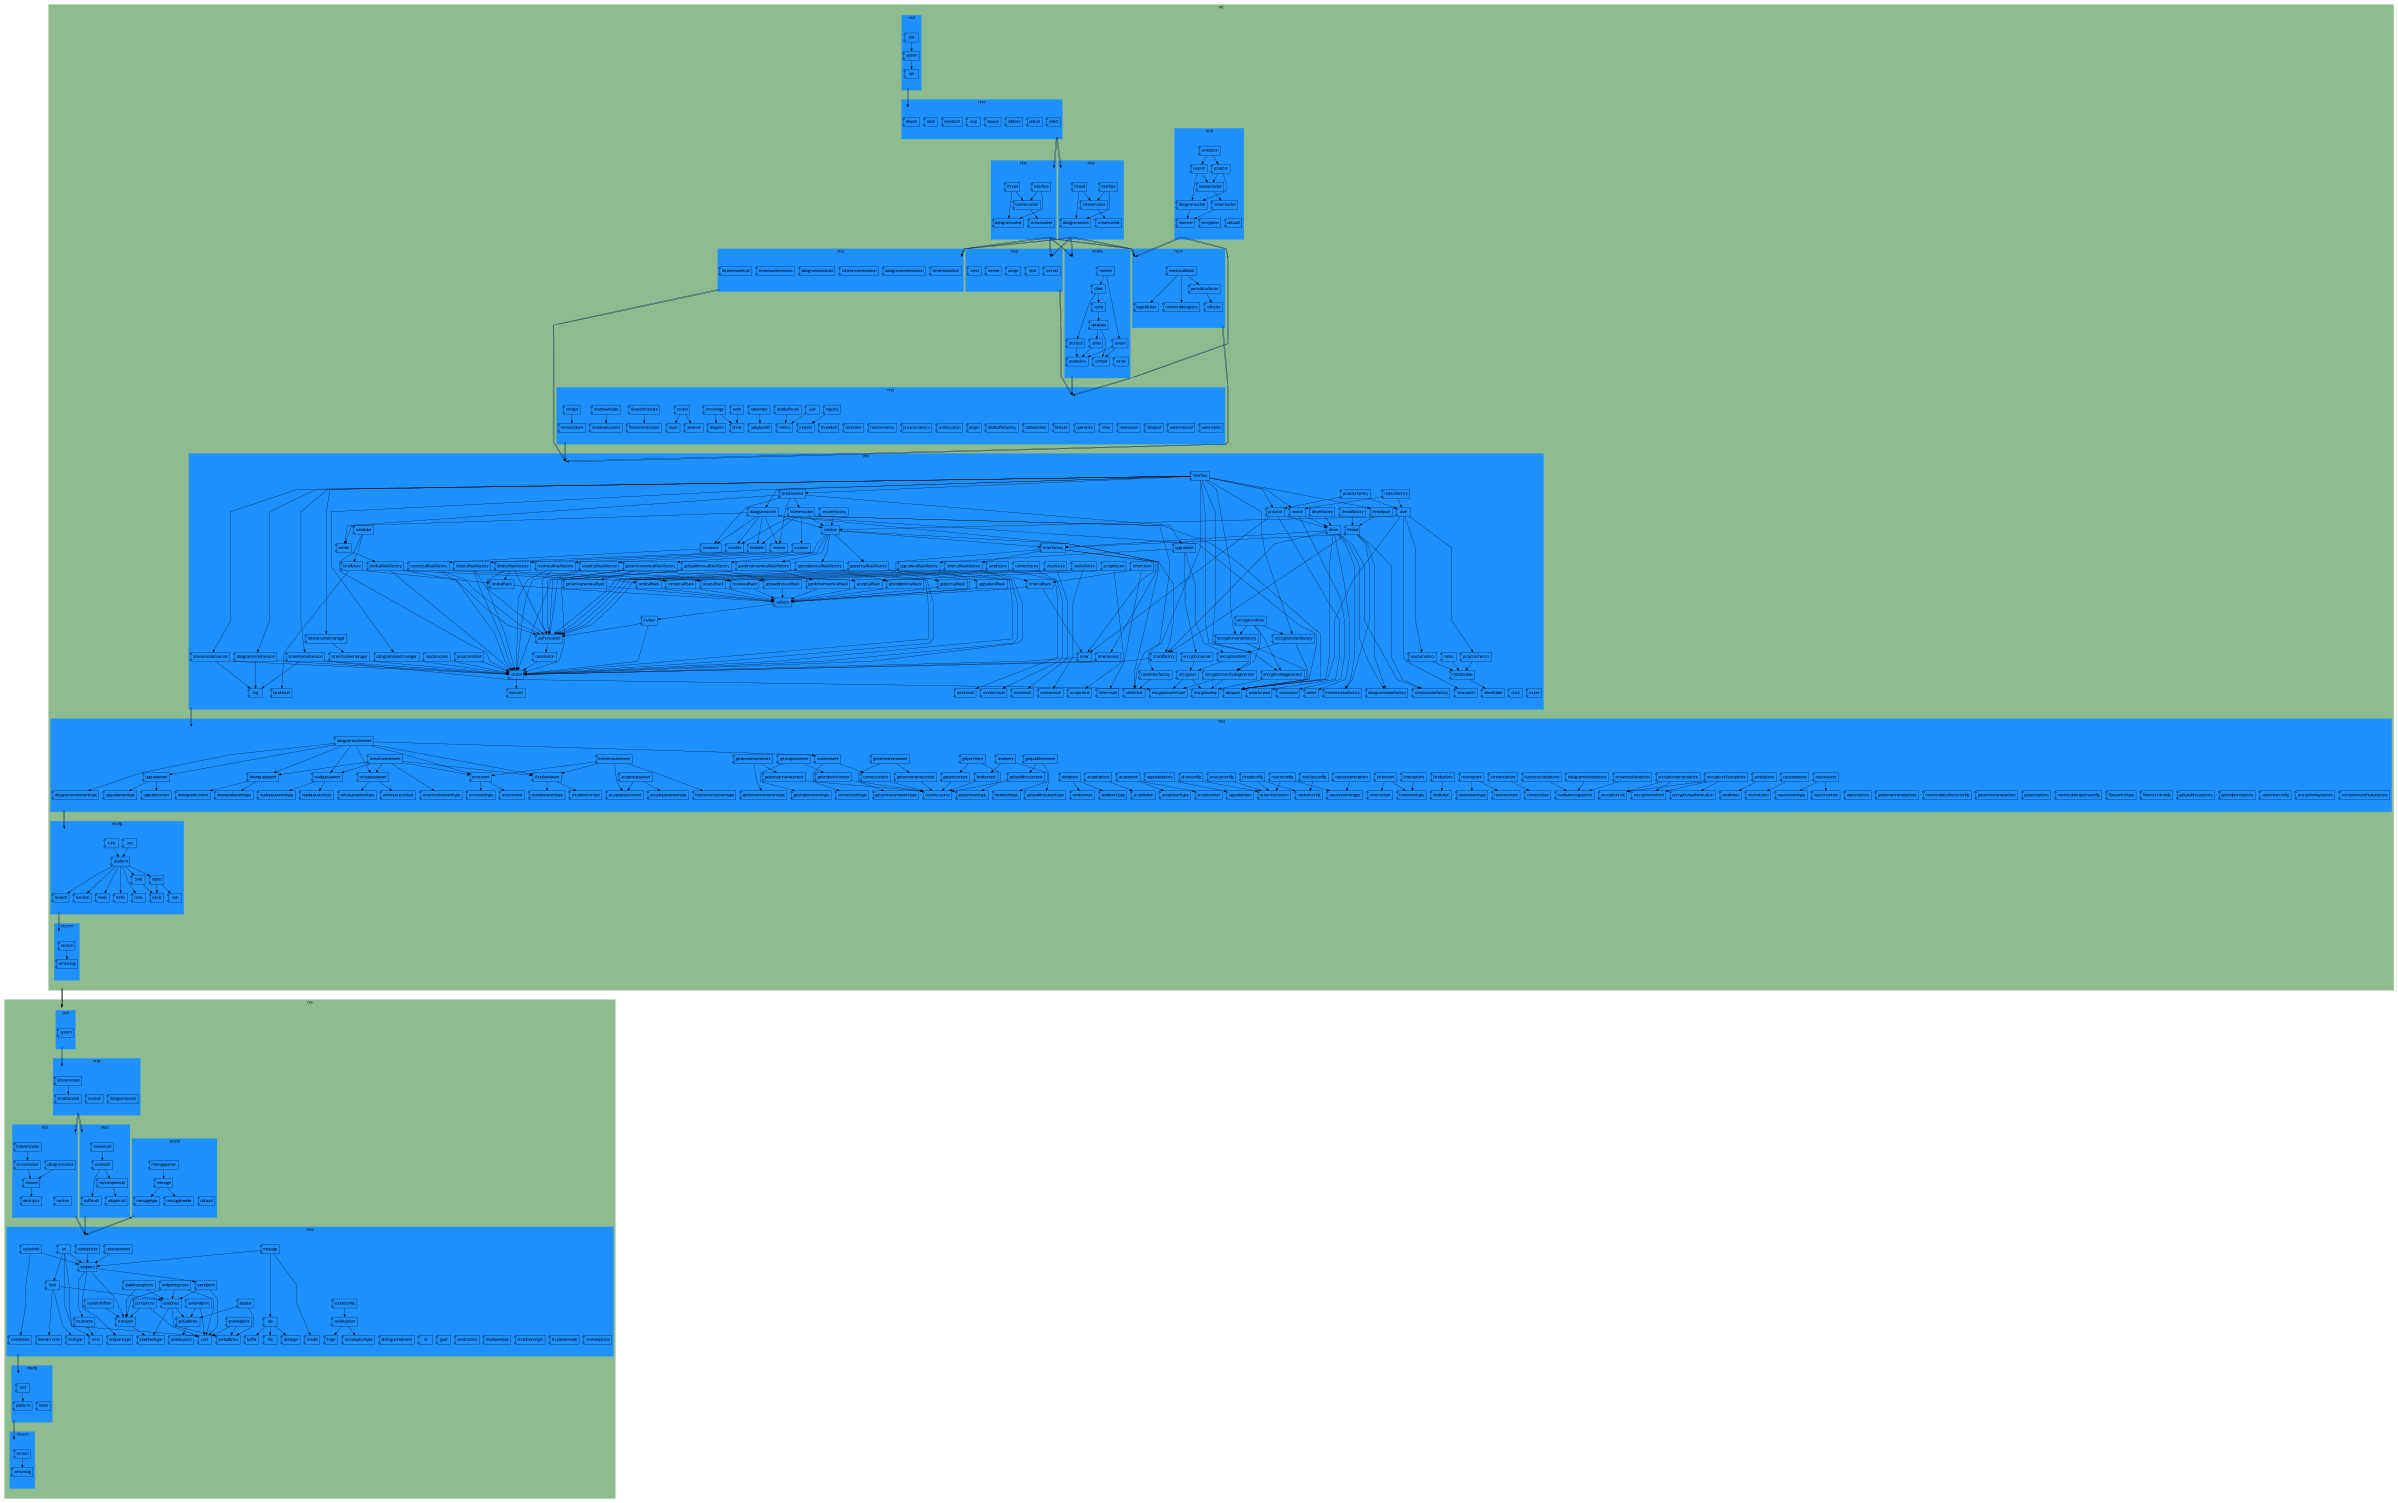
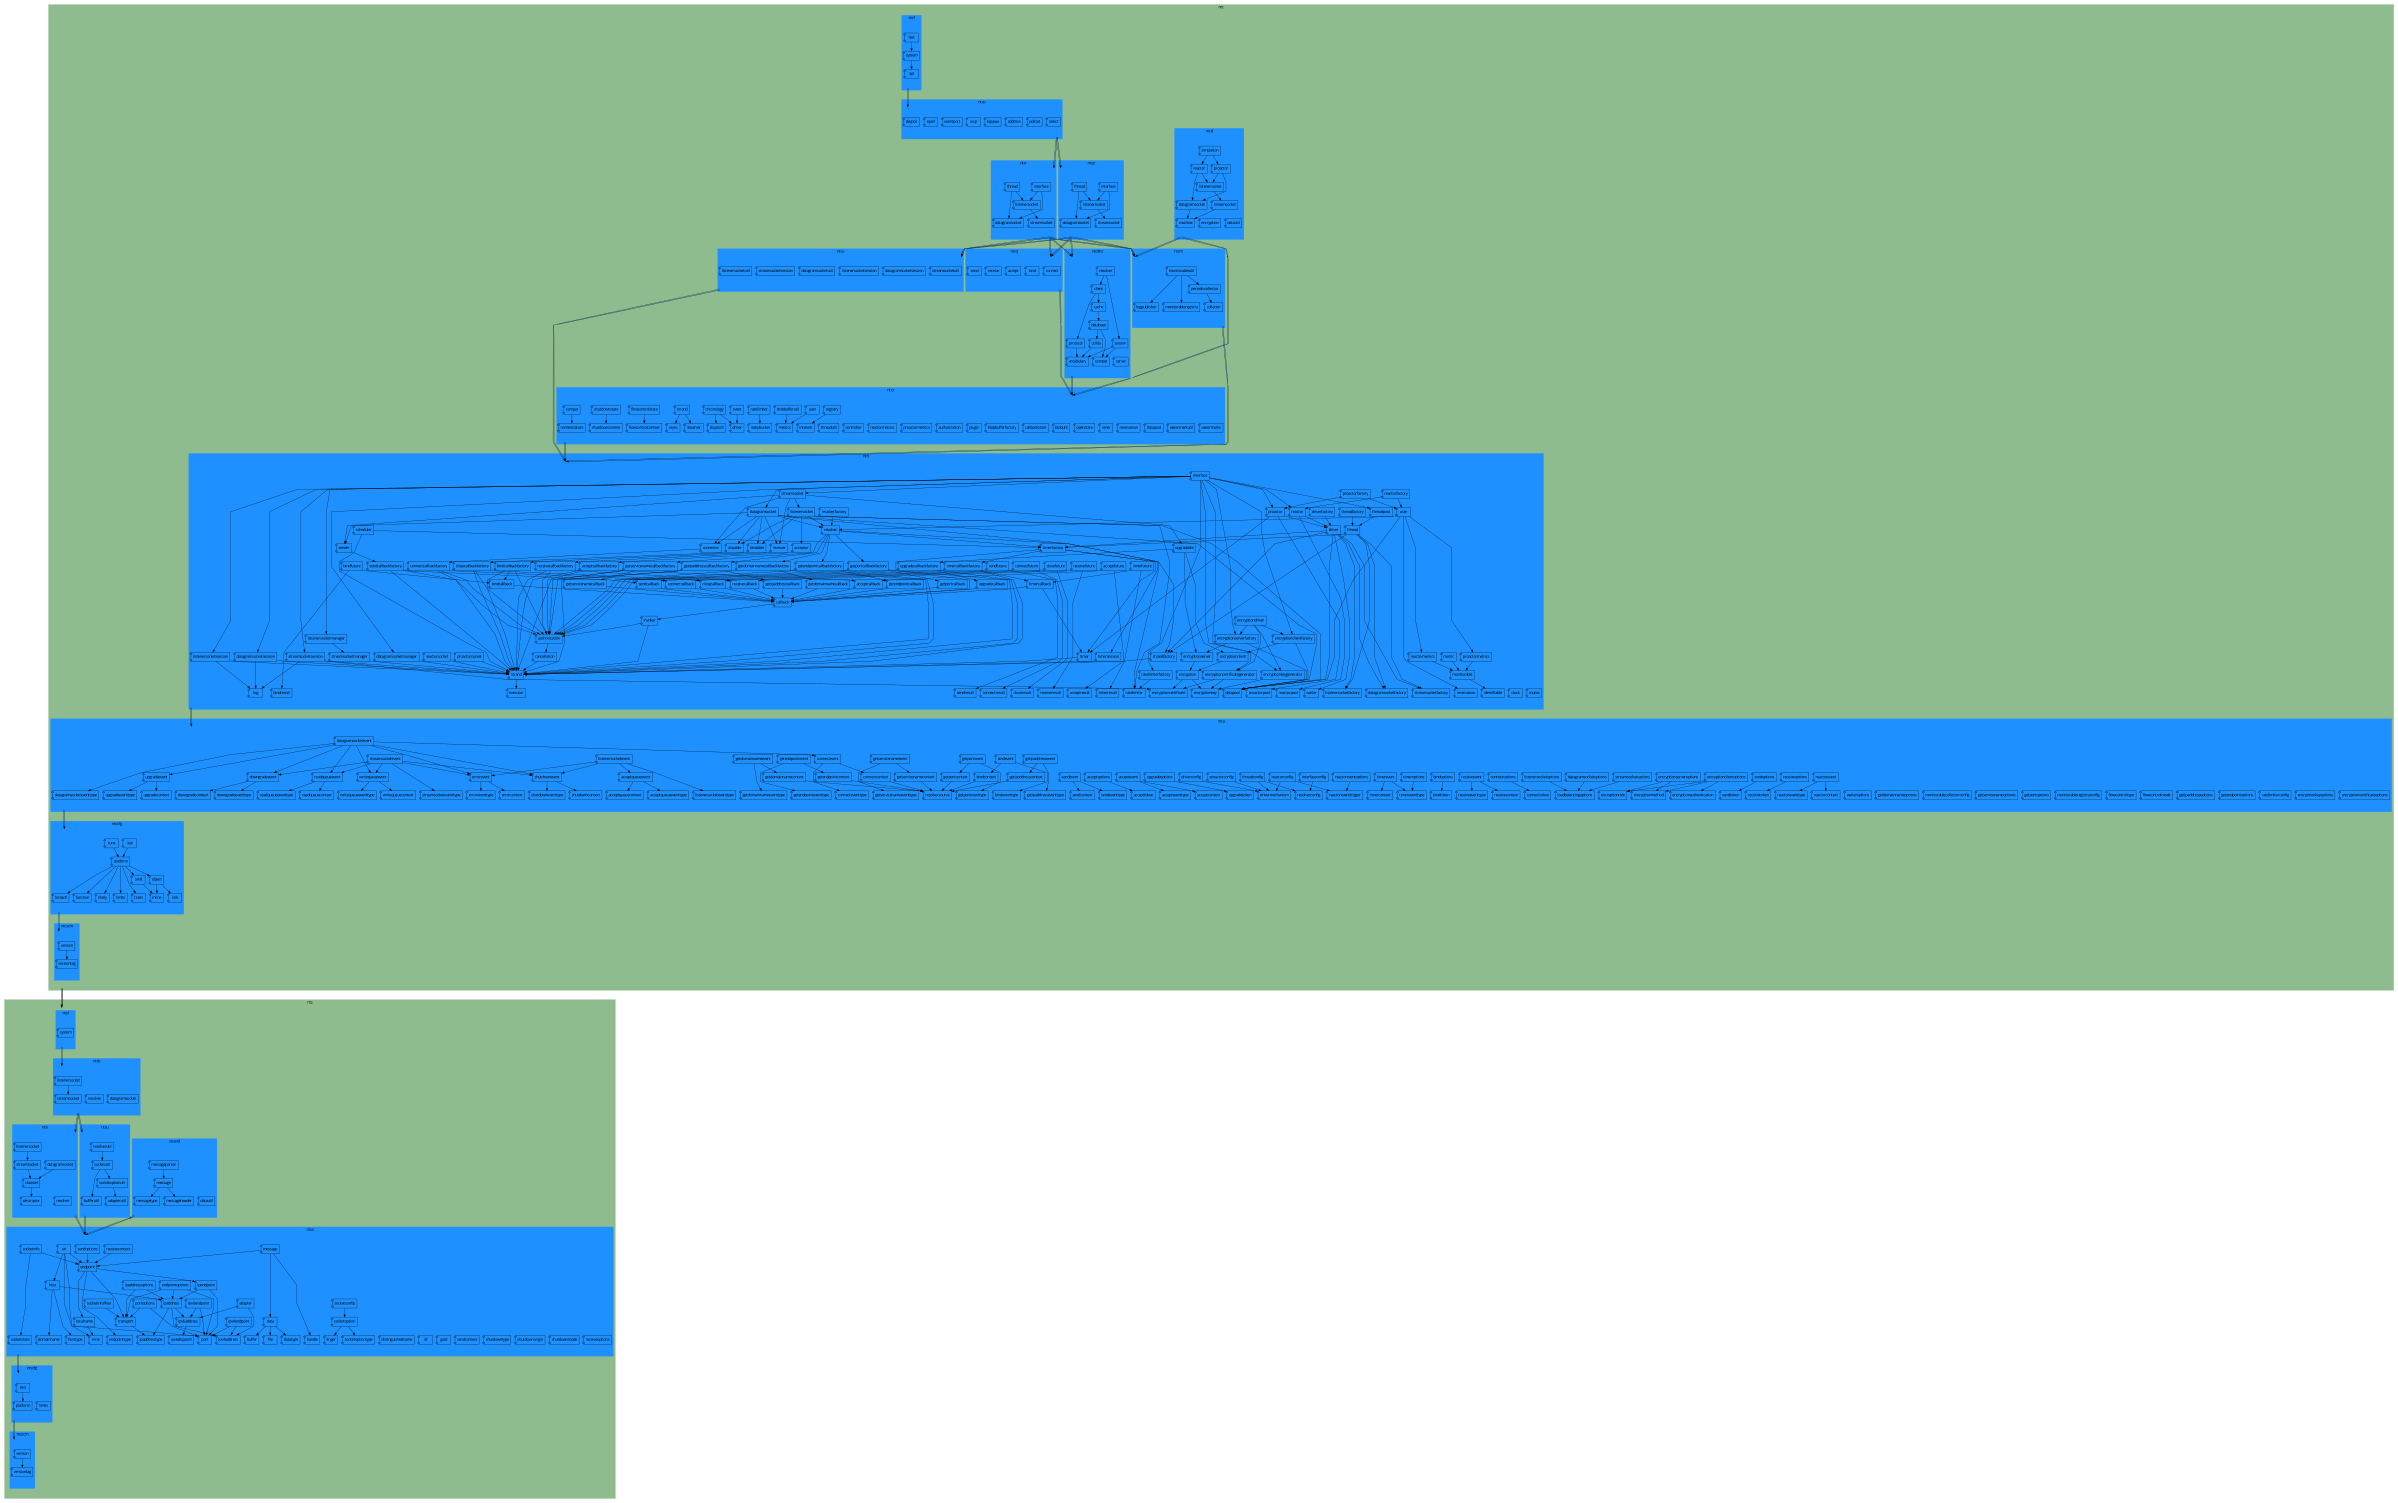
edge "scheduler" -> "bindfuture": now "scheduler" -> "timerfactory"
edge "encryptionserverfactory" -> "encryptionserver": added
edge "listenersocketevent" -> "acceptqueuecontext": now "listenersocketevent" -> "acceptqueueevent"
node "ipv": label "ipv" -> "data"
